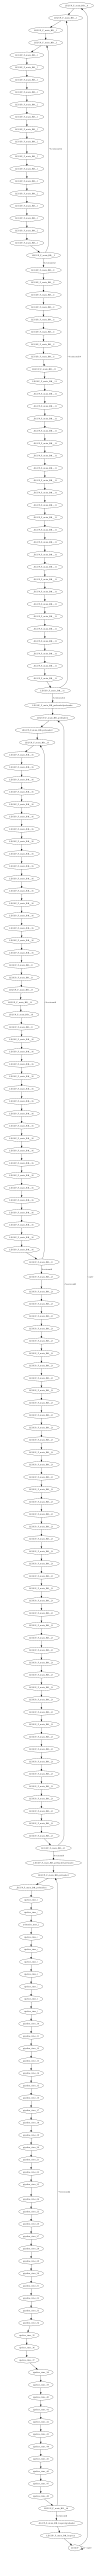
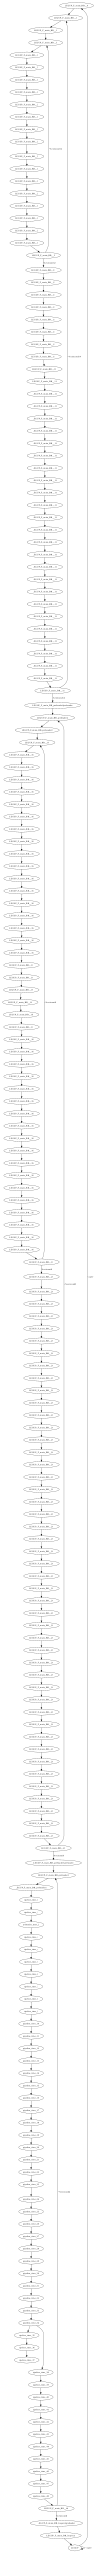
edge "pipeline_time_37" -> "pipeline_time_38": now "pipeline_time_34" -> "pipeline_time_38"
